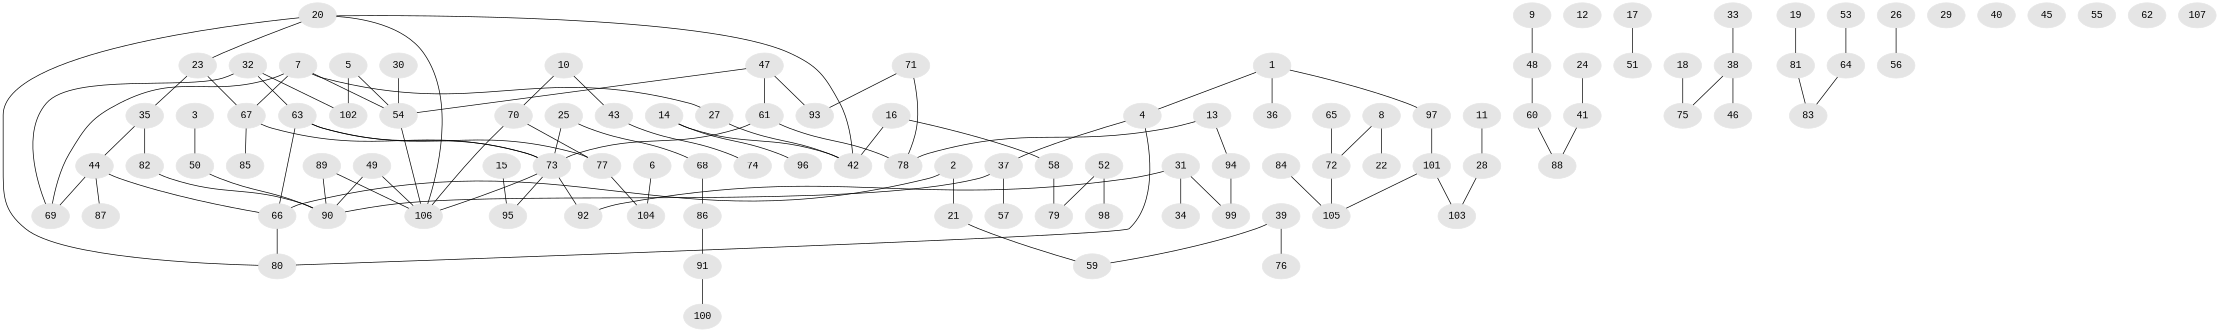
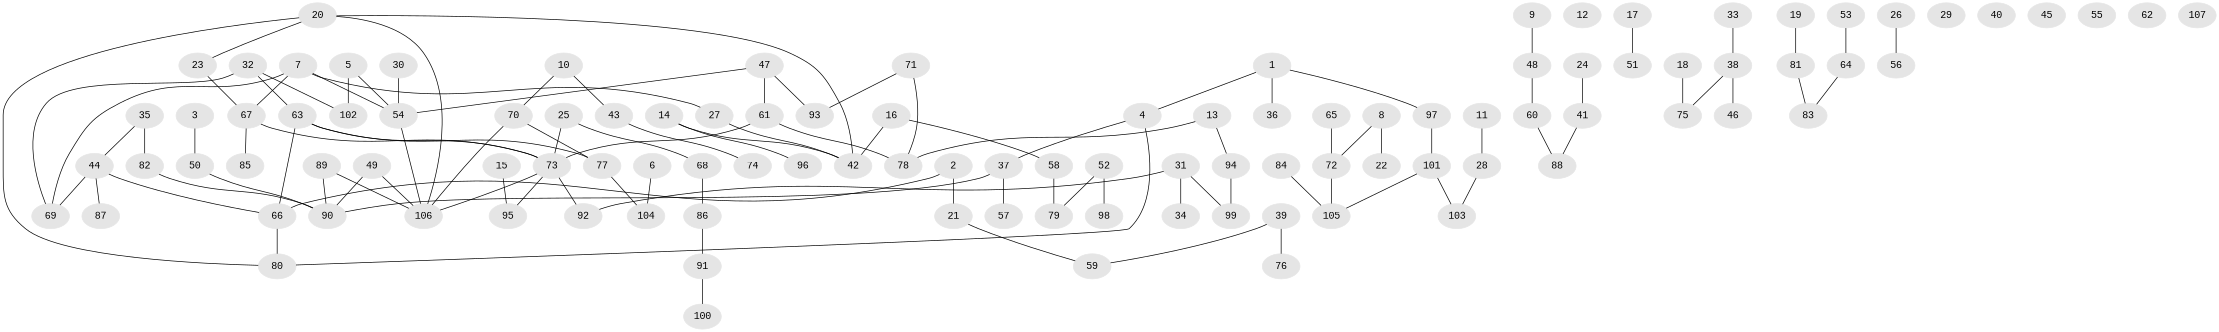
edge "23" -- "35": removed
